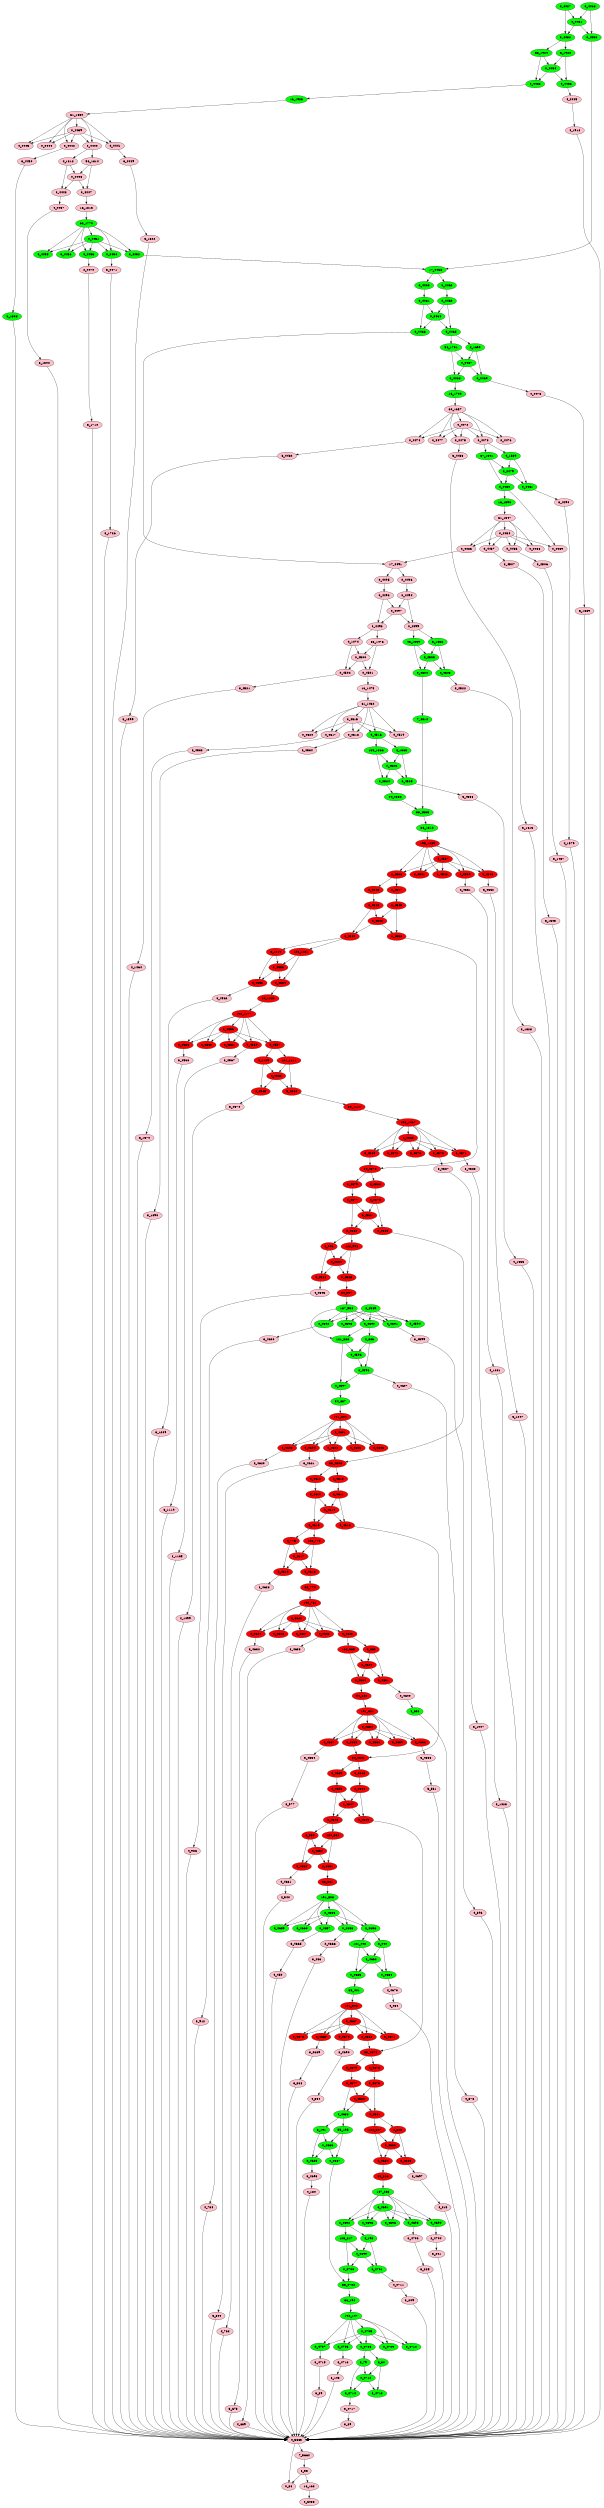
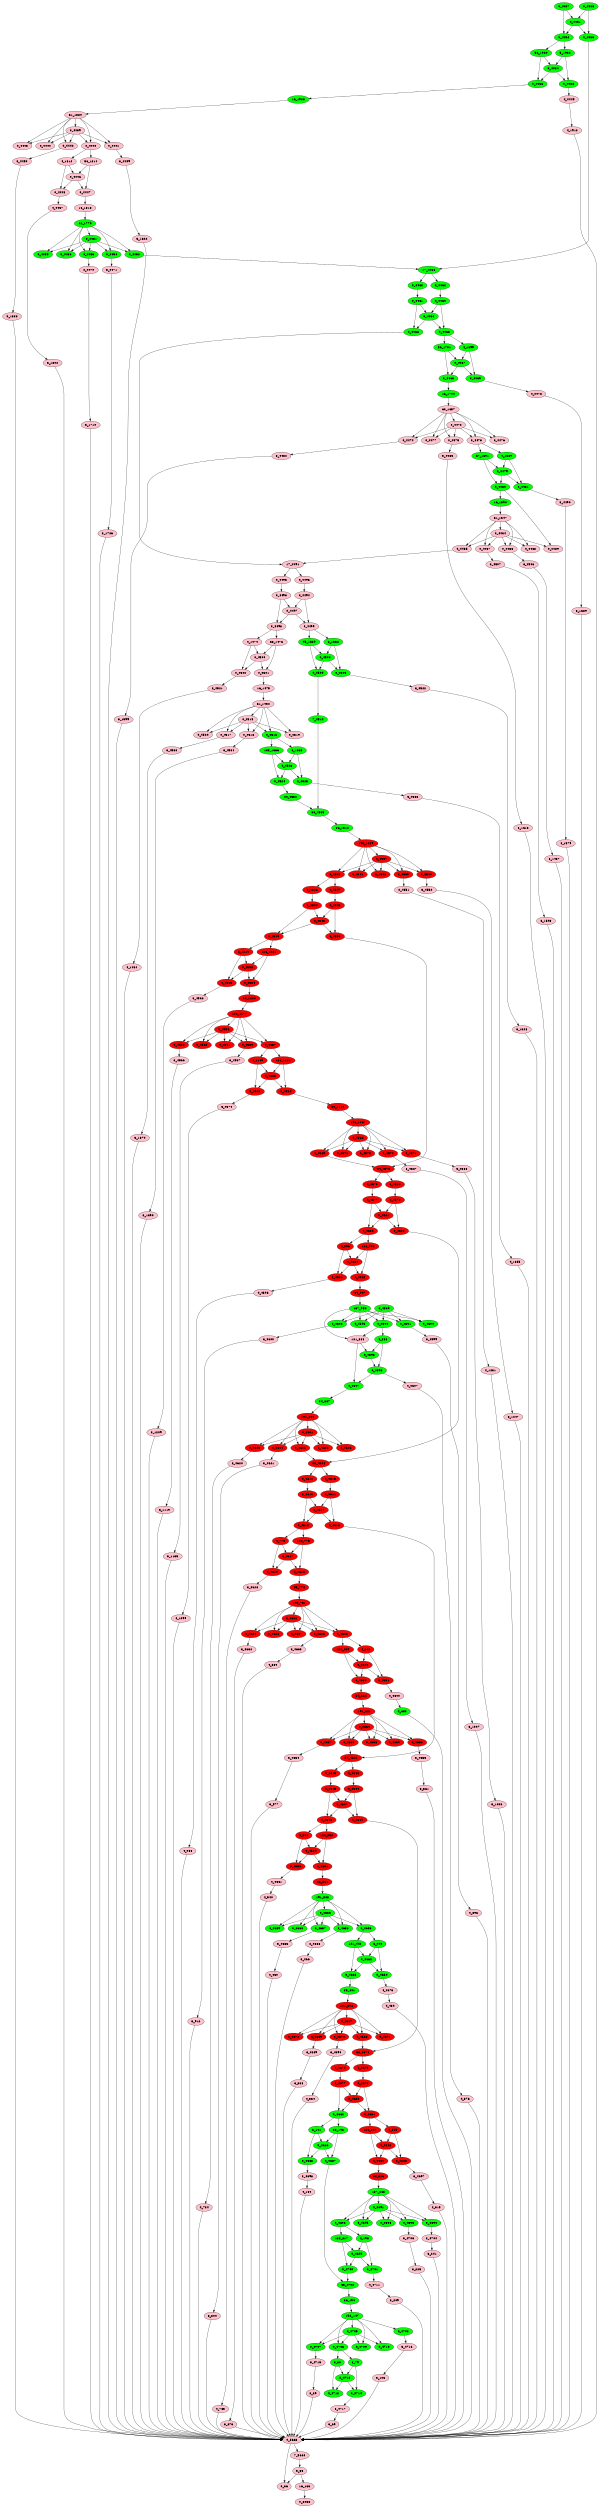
node "3_1838": fillcolor green -> pink
node "121_888": fillcolor green -> pink
edge "0_4705" -> "0_4708": removed
